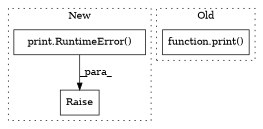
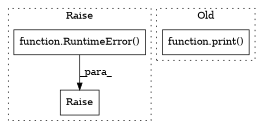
cluster "New": label "New" -> "Raise"
node "print.RuntimeError()": label "print.RuntimeError()" -> "function.RuntimeError()"
